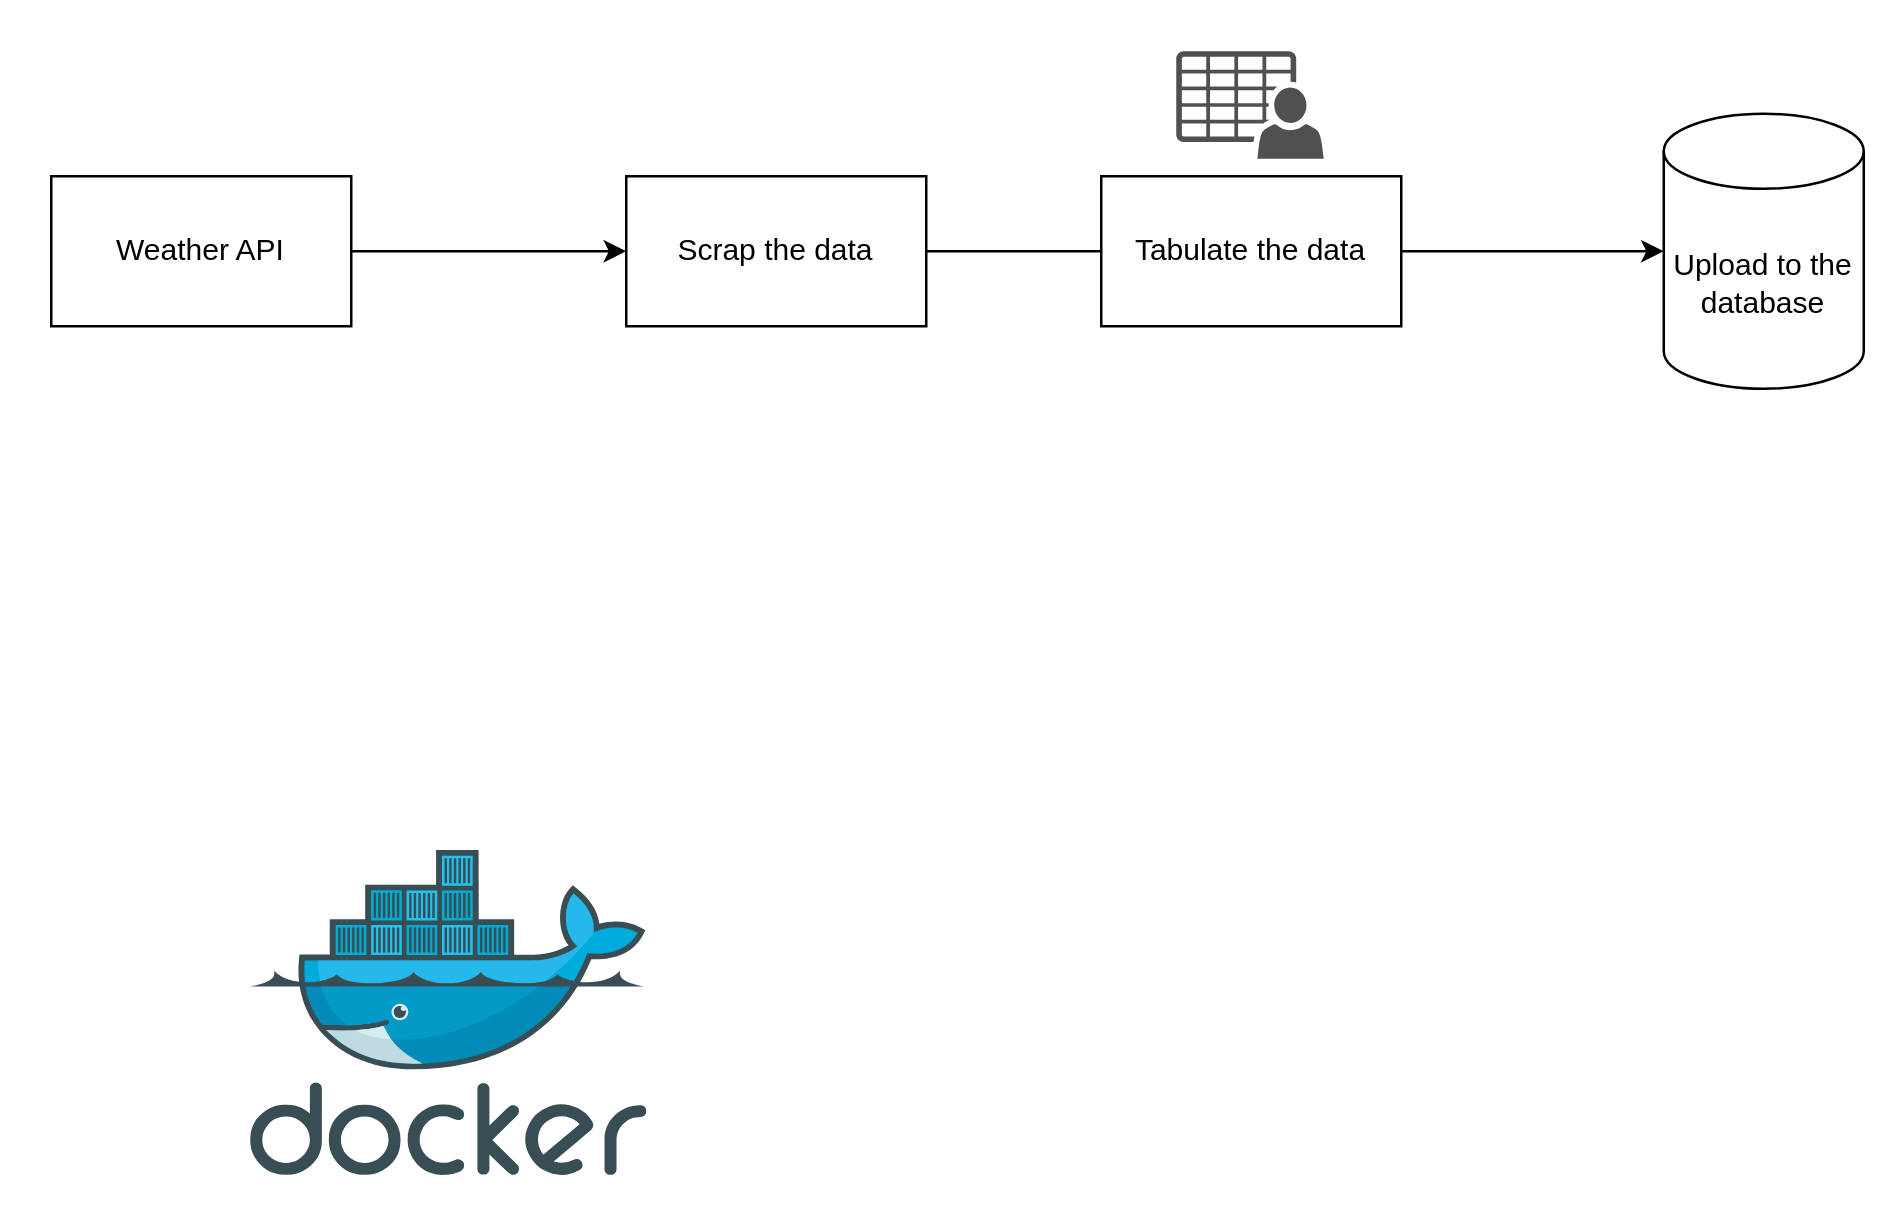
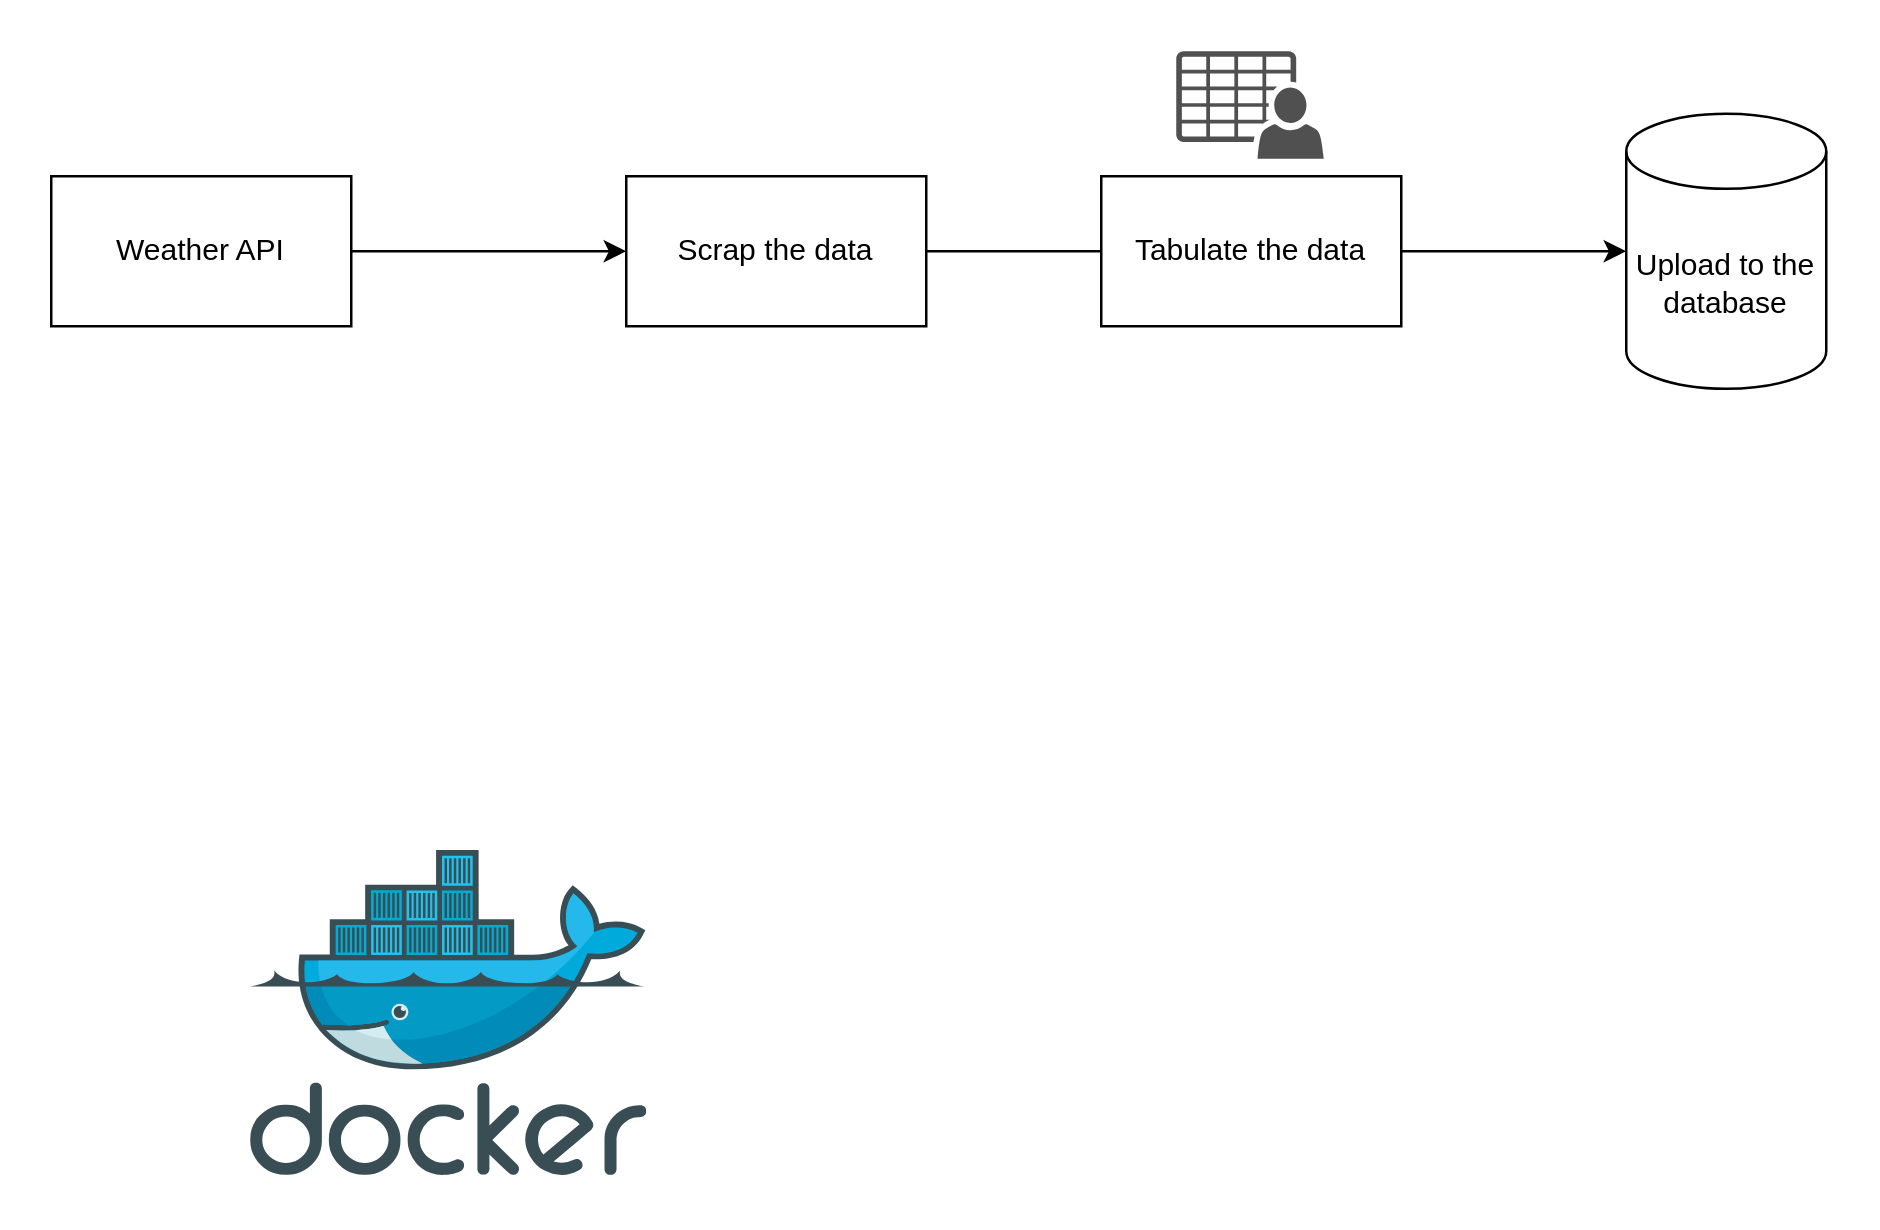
node "Upload to the database": moved (1764, 251) -> (1726, 251)
